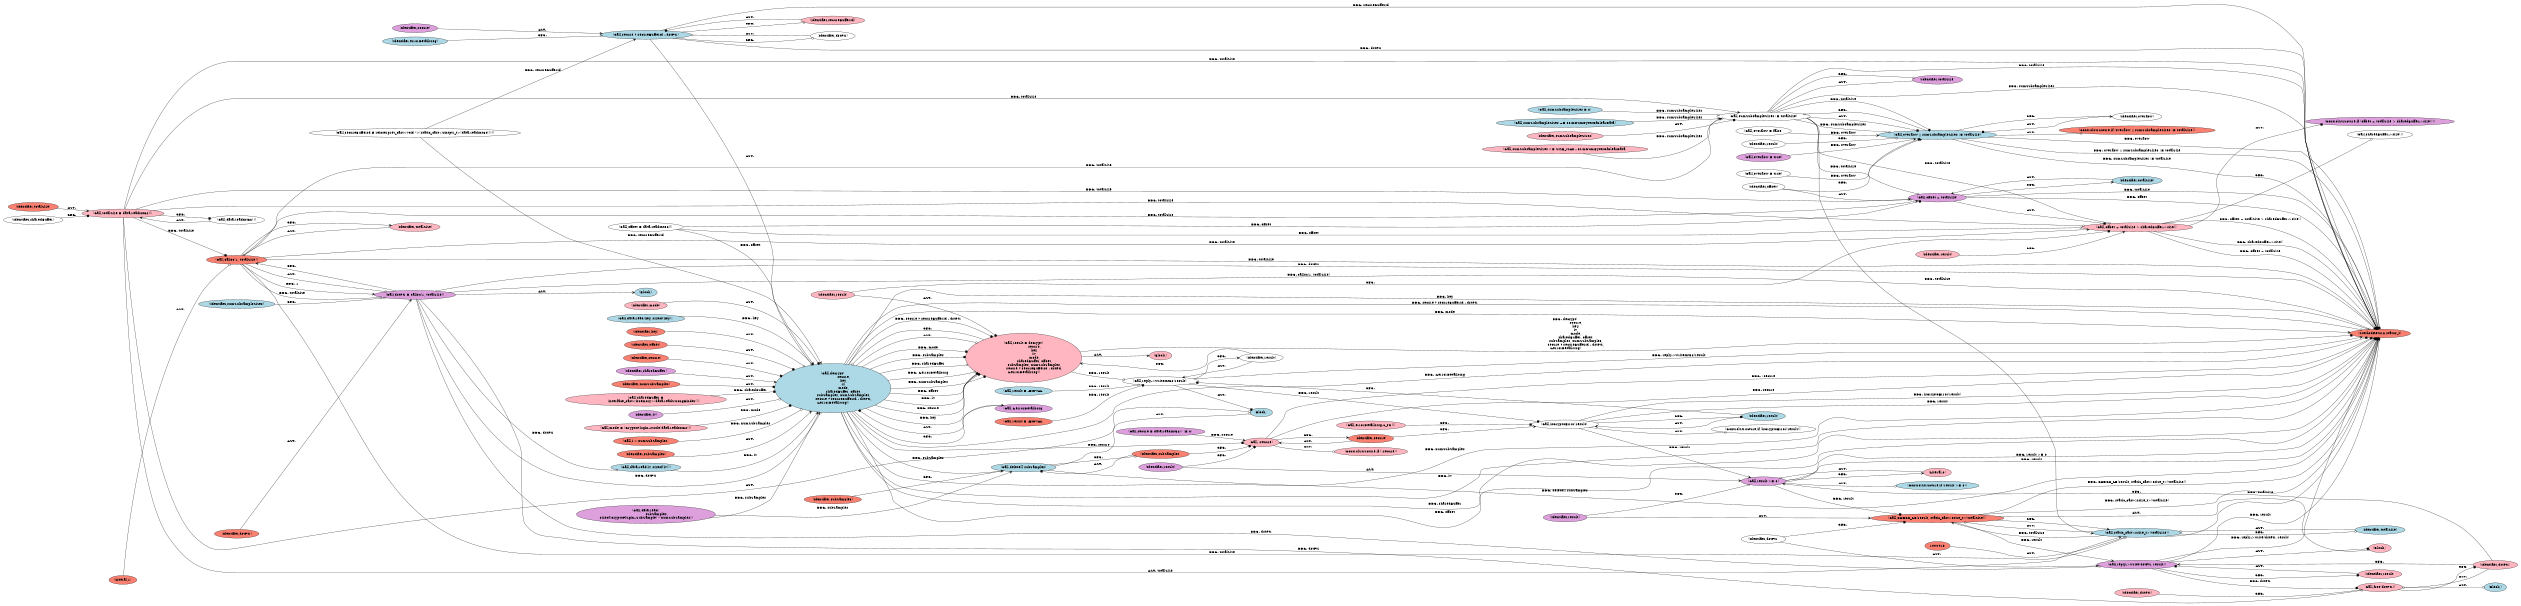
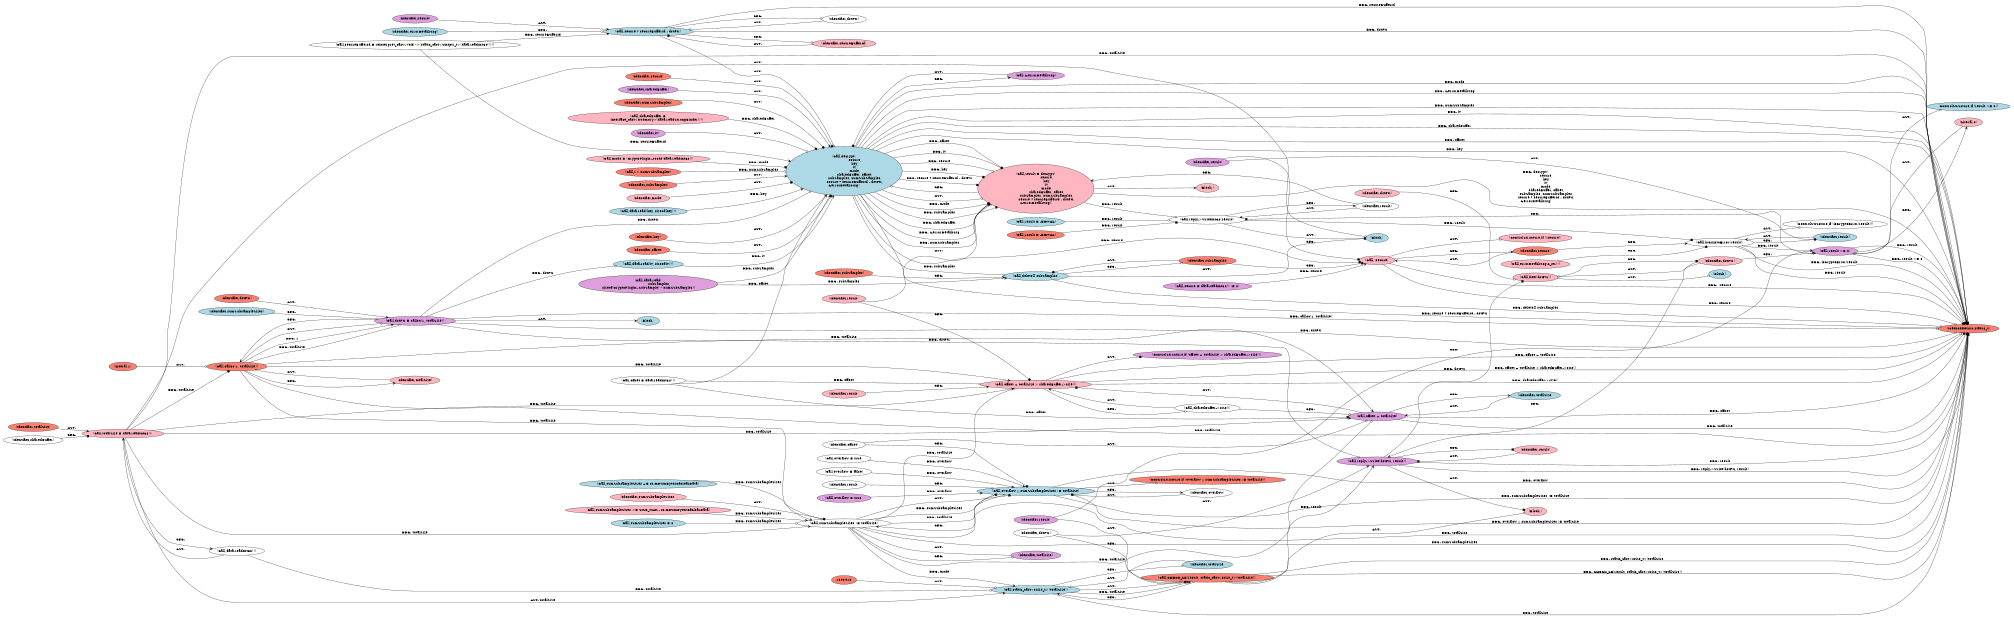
edge "(Call,overflow || sumSubsampleSizes != totalSize)" -> "(Call,sumSubsampleSizes != totalSize)": arrowhead odot -> vee
edge "(Call,totalSize = data.readInt32())" -> "(Call,offset + totalSize > sharedBuffer->size())": arrowhead odot -> vee
edge "(Call,totalSize = data.readInt32())" -> "(Call,data.readInt32())": arrowhead box -> vee
edge "(Call,sumSubsampleSizes != totalSize)" -> "(Call,static_cast<ssize_t>(totalSize))": label "DDG: totalSize" -> "DDG: mode"
edge "(Call,reply->writeInt32(result))" -> "(MethodReturn,status_t)": removed, label "DDG: reply->writeInt32(result)"
edge "(Call,sharedBuffer->size())" -> "(Call,offset + totalSize > sharedBuffer->size())": added, label "AST:"
edge "(Call,sharedBuffer->size())" -> "(Call,offset + totalSize)": added, label "CFG:"
edge "(Call,result >= 0)" -> "(Call,CHECK_LE(result, static_cast<ssize_t>(totalSize)))": removed, label "DDG: result"
edge "(Call,dstPtr = calloc(1, totalSize))" -> "(Call,free(dstPtr))": removed, label "DDG: dstPtr"
edge "(Call,calloc(1, totalSize))" -> "(Call,static_cast<ssize_t>(totalSize))": now "(Call,data.readInt32())" -> "(Call,static_cast<ssize_t>(totalSize))"
